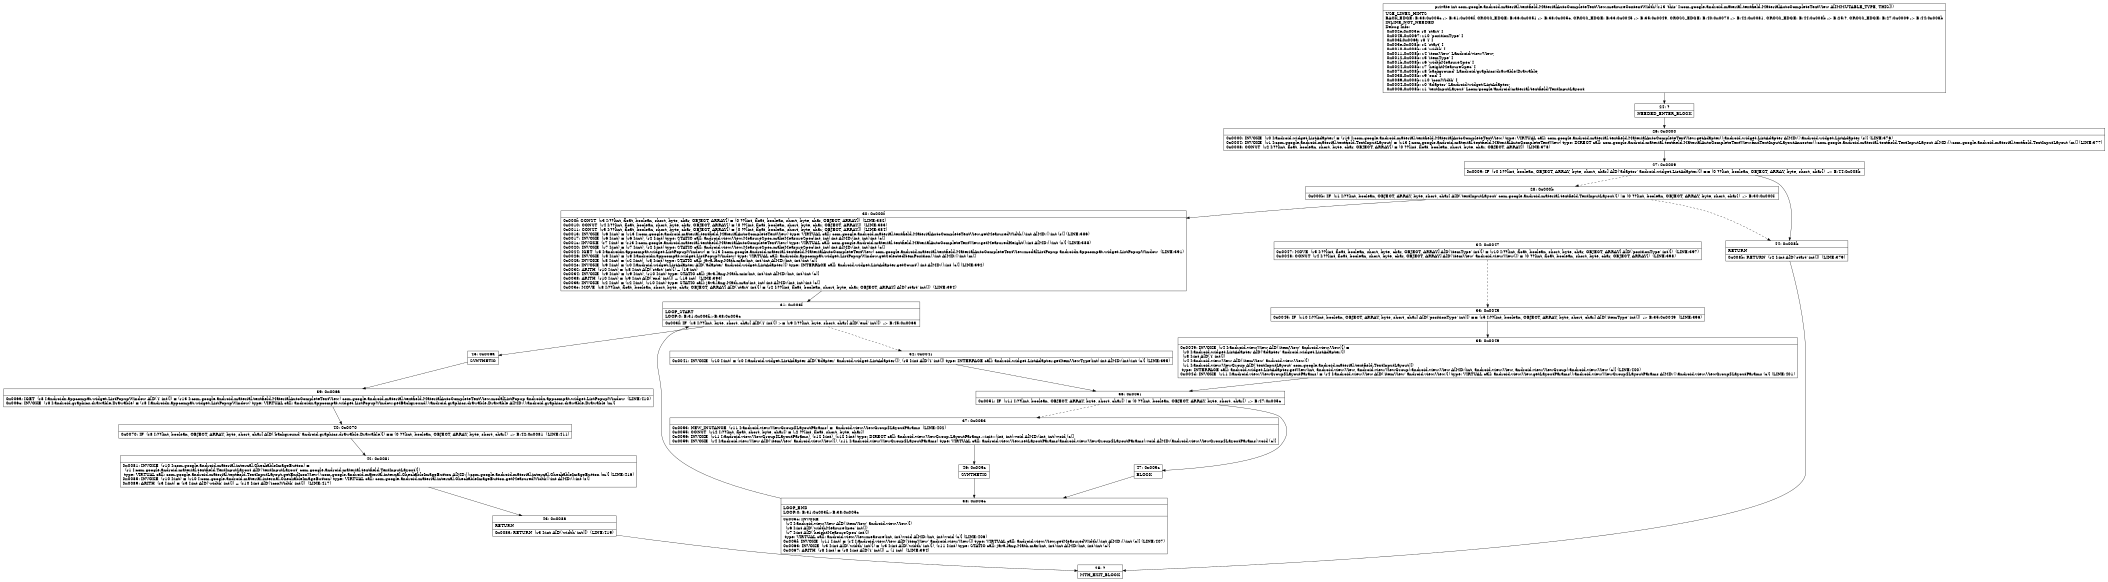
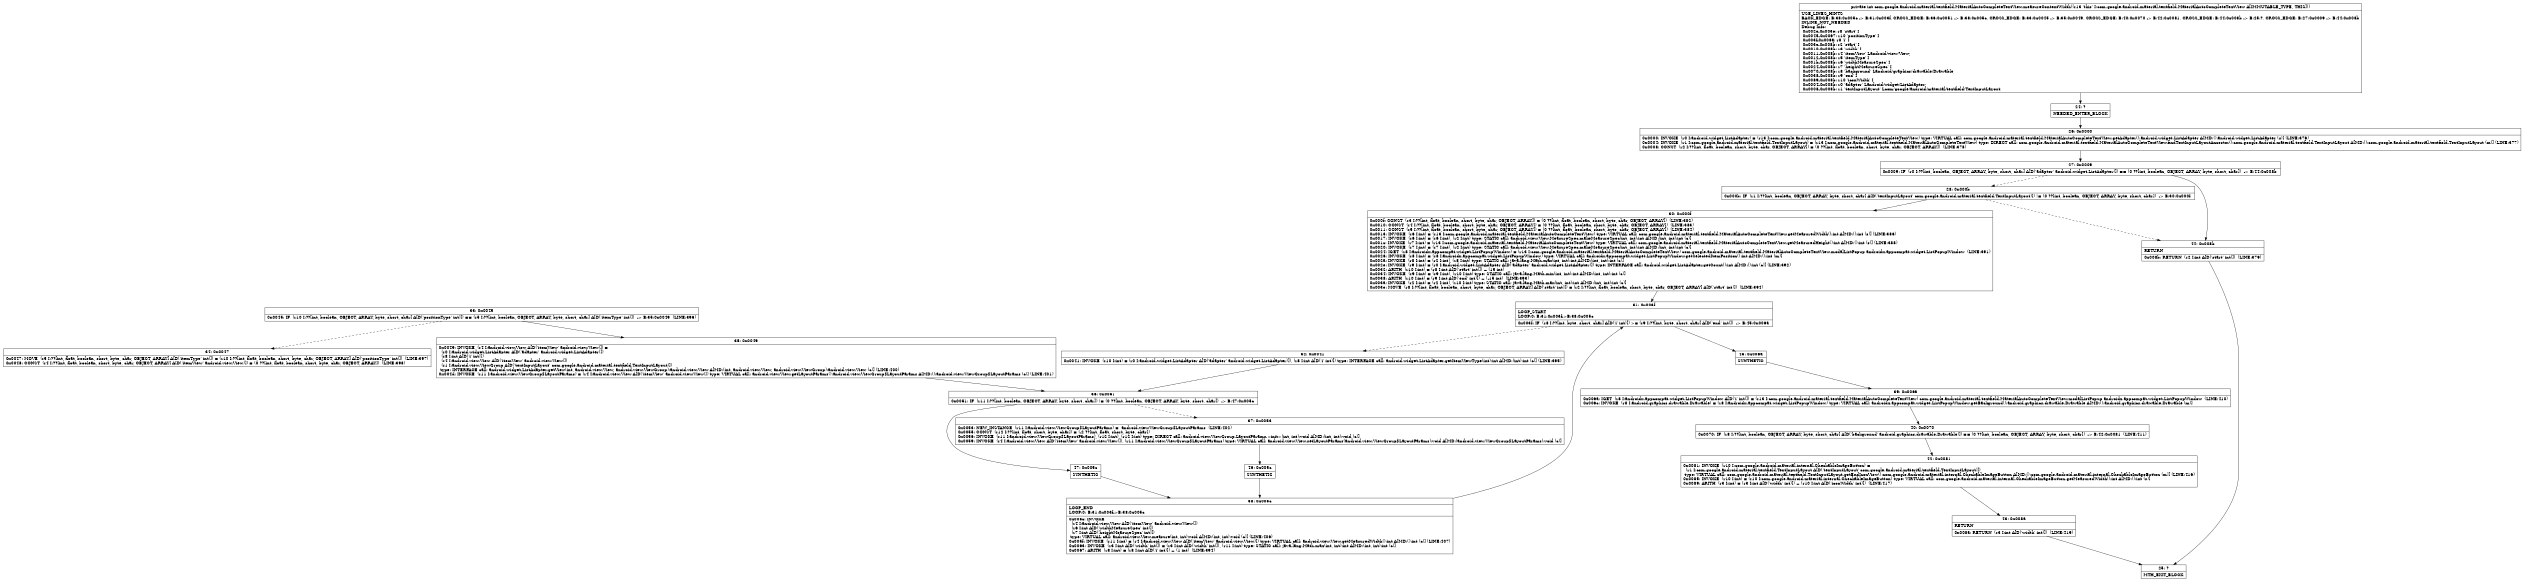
edge "34: 0x0047" -> "33: 0x0045": reversed
node "47: 0x005c": text "BLOCK" -> "SYNTHETIC"
